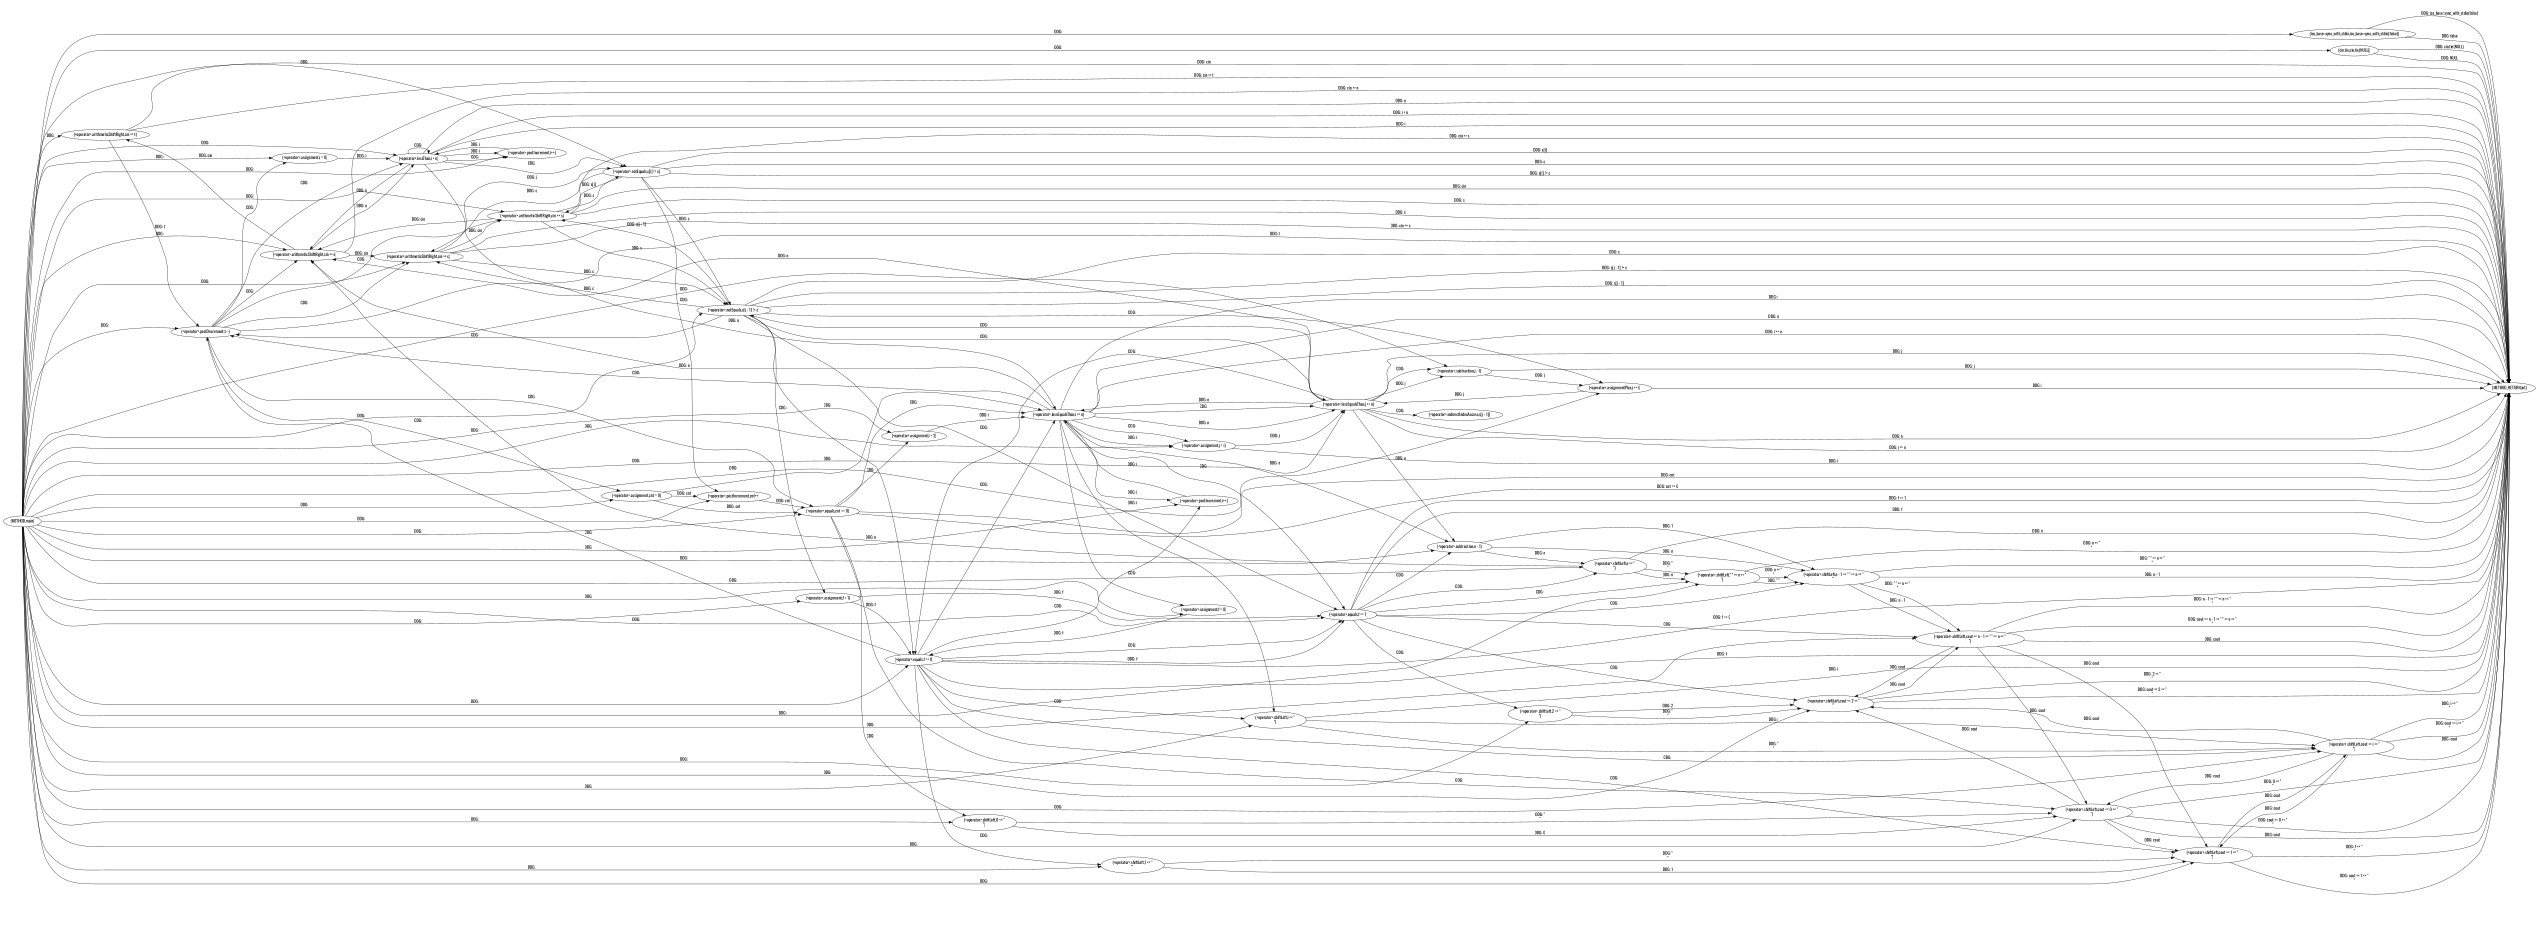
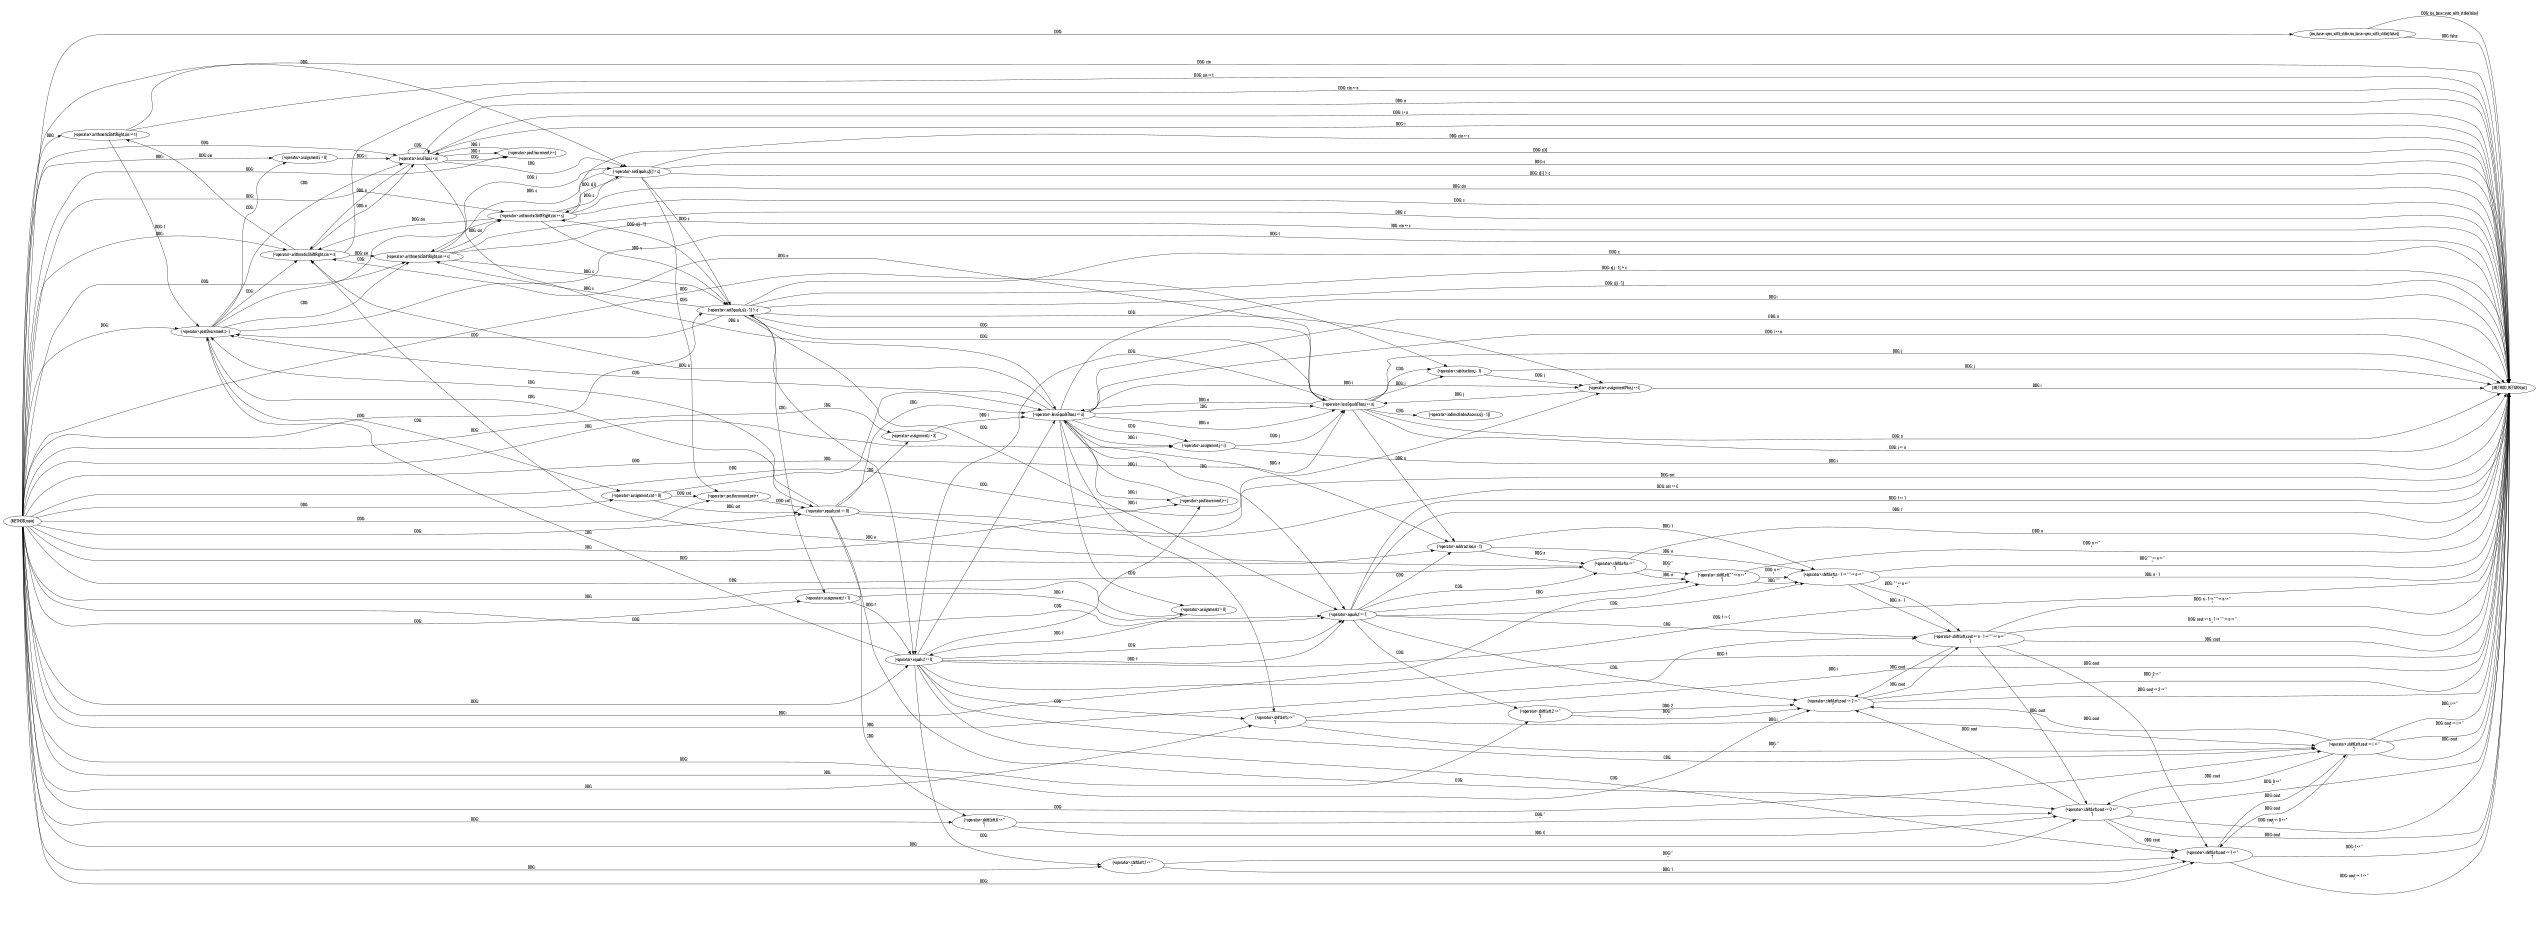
node "(cin.tie,cin.tie(NULL))": removed
edge "(<operator>.lessEqualsThan,i <= n)" -> "(<operator>.assignmentPlus,j += i)": added, label "DDG: i"
edge "(<operator>.equals,cnt == 0)" -> "(<operator>.postDecrement,t--)": added, label "CDG:"
